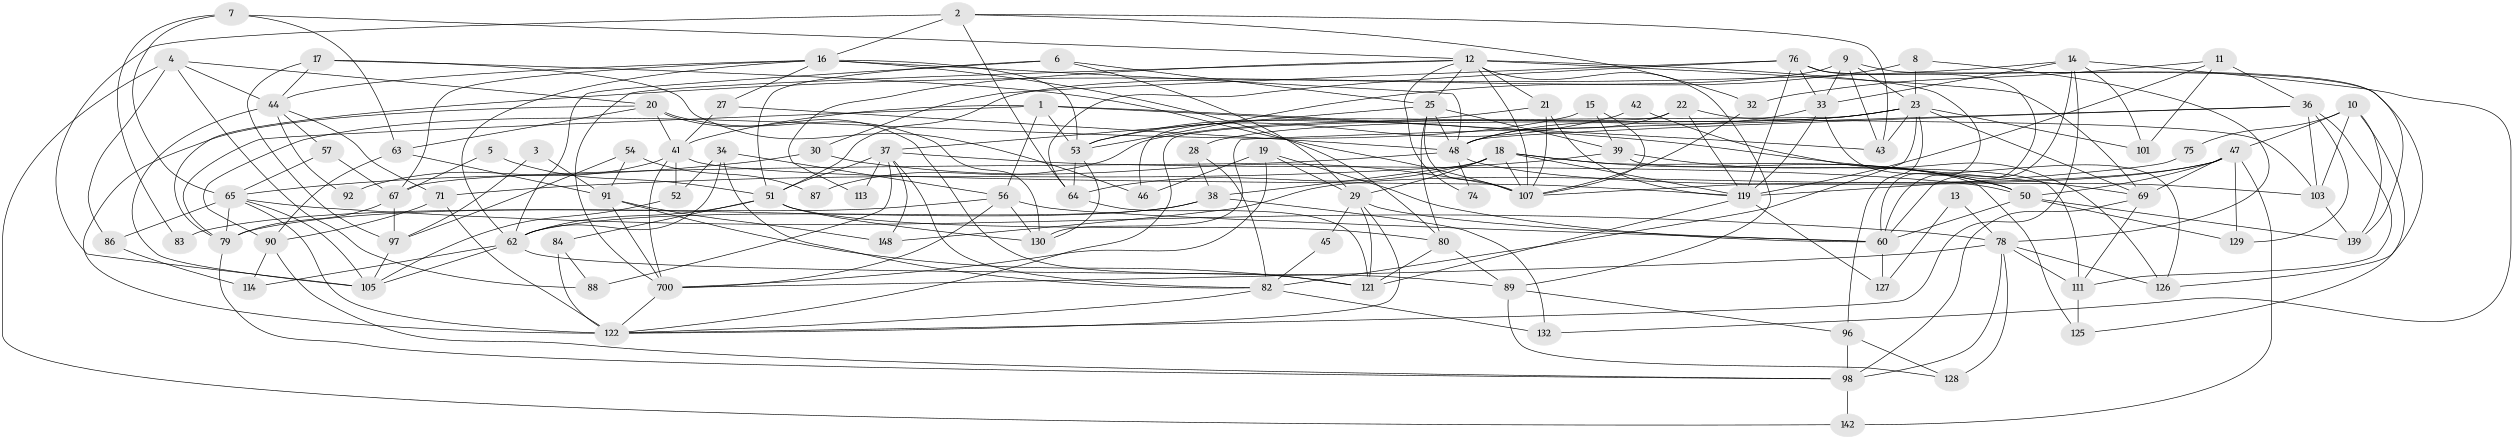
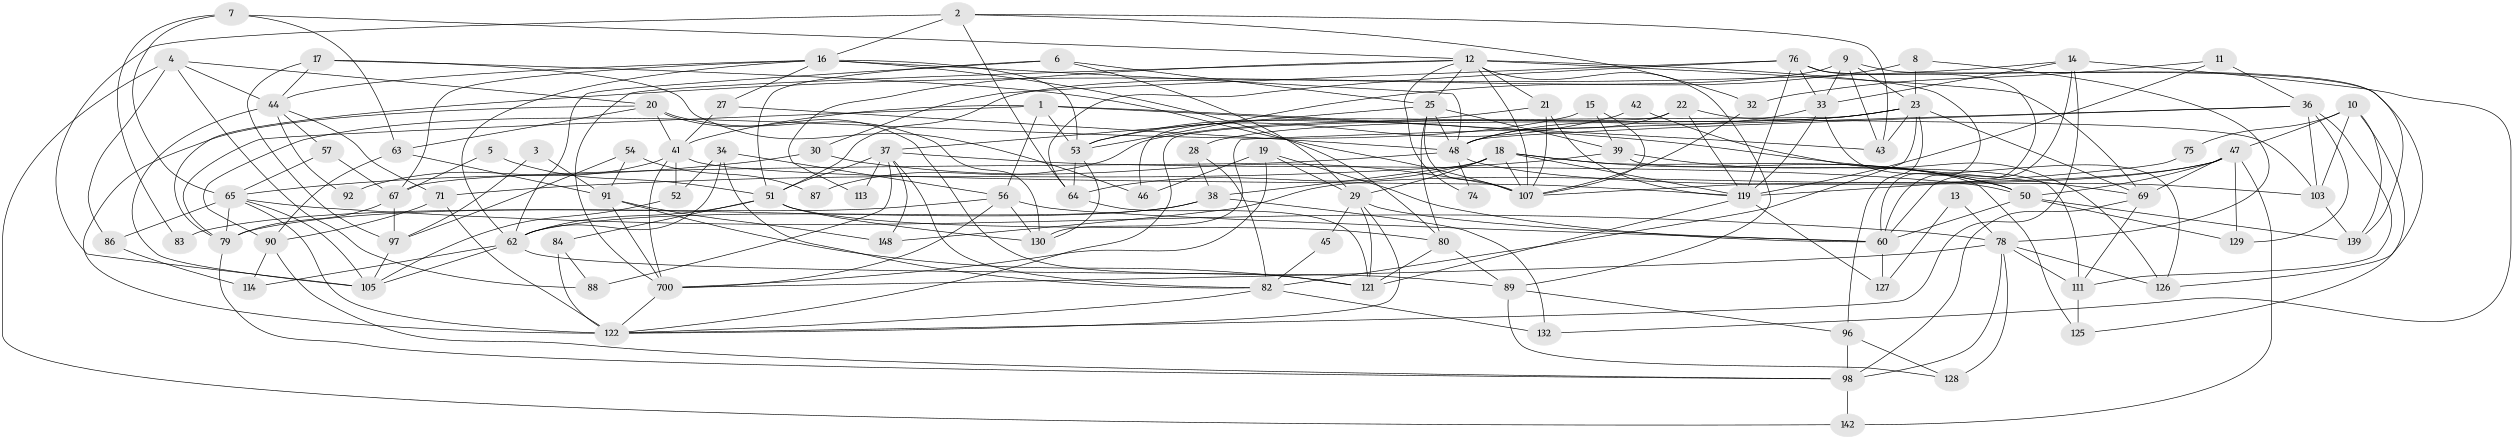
node "101": removed
